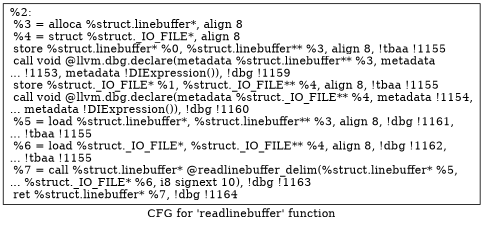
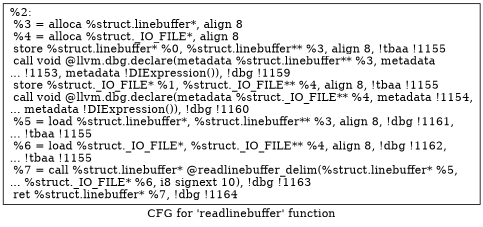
node "%2:": text "%4 = struct %struct._IO_FILE*, align 8" -> "%4 = alloca %struct._IO_FILE*, align 8"
